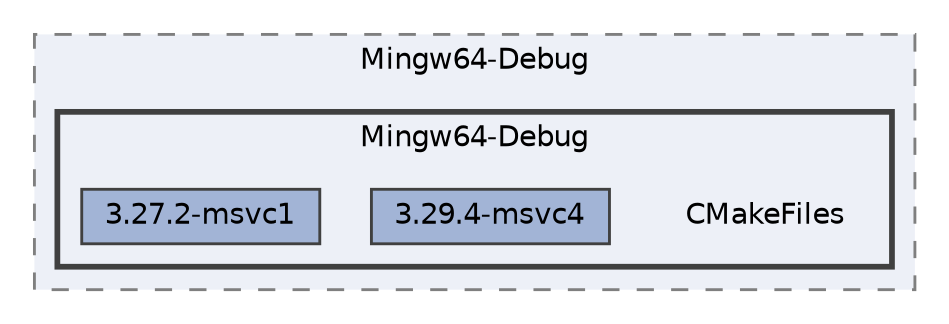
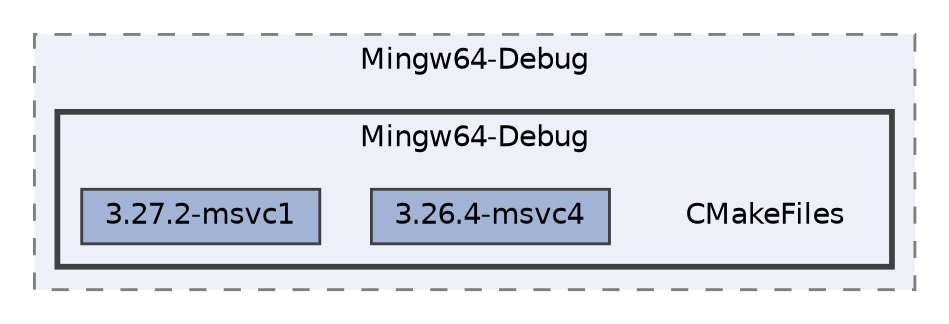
node "3.29.4-msvc4": label "3.29.4-msvc4" -> "3.26.4-msvc4"
